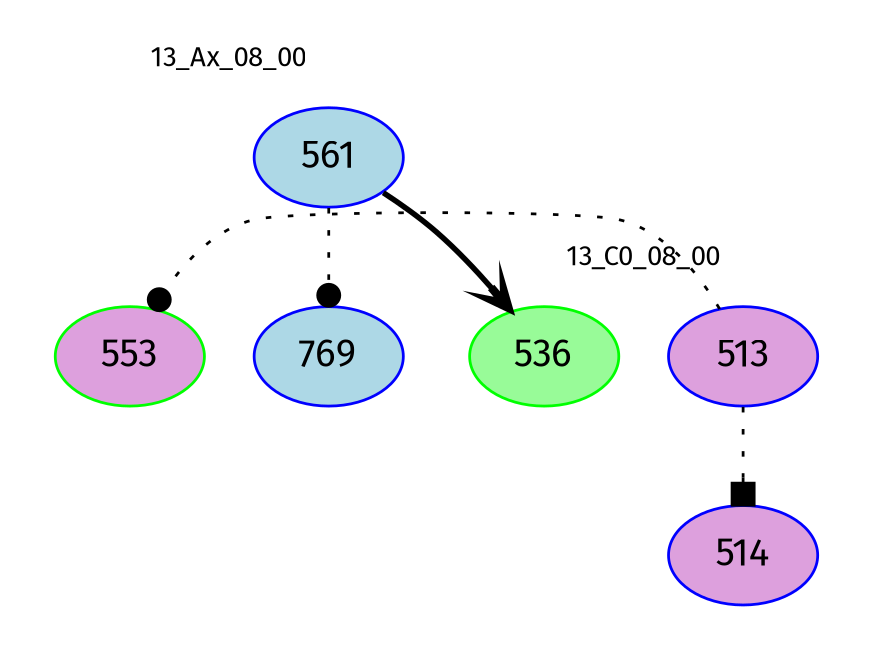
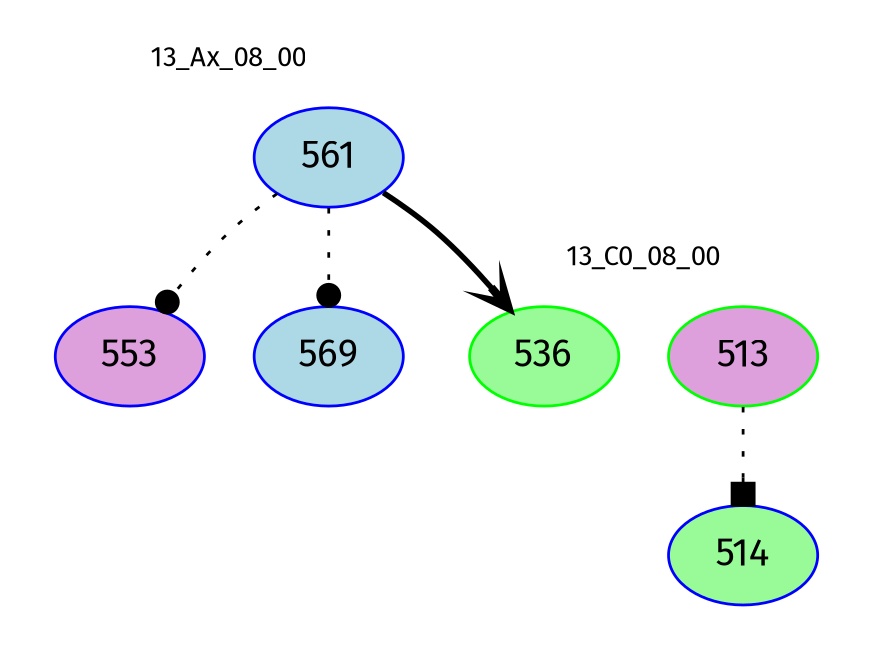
edge "513" -> "553": now "561" -> "553"
node "553": color green -> blue
node "769": label "769" -> "569"
node "513": color blue -> green
node "514": fillcolor plum -> palegreen
